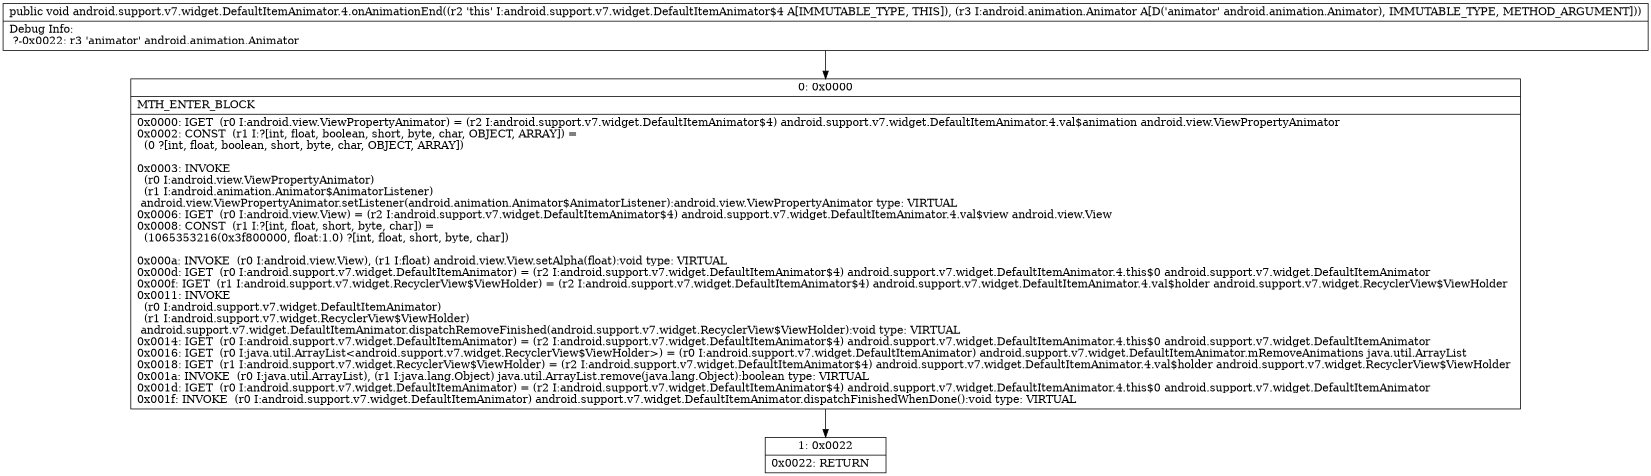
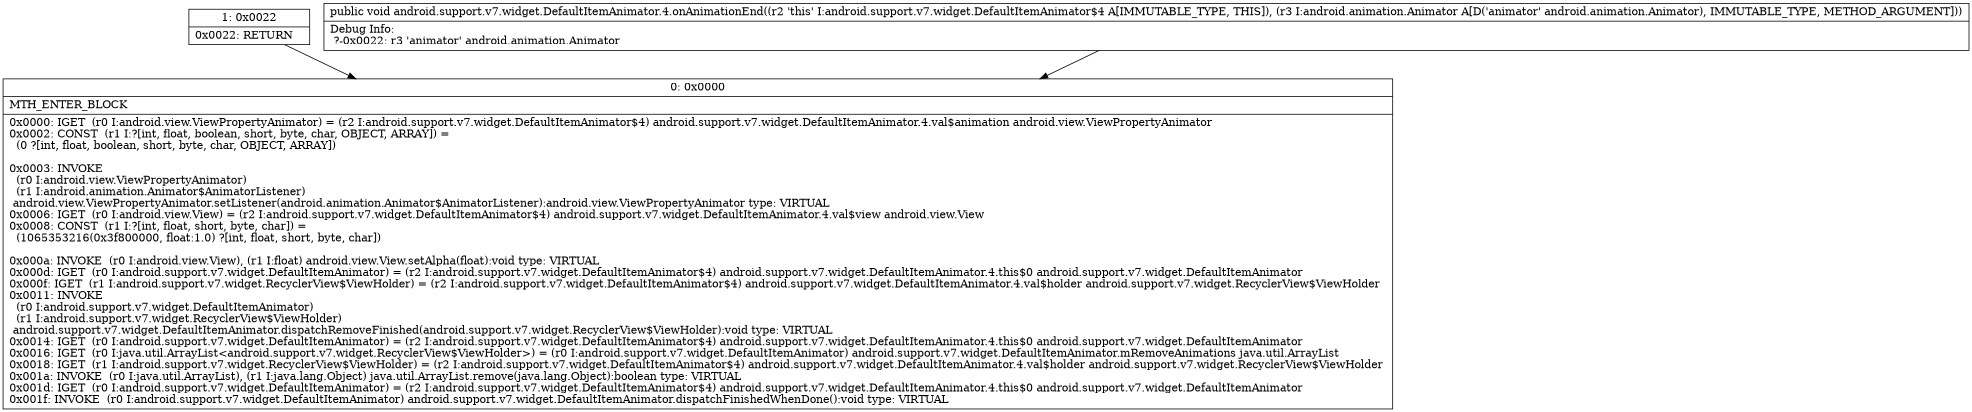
edge "0: 0x0000" -> "1: 0x0022": reversed
